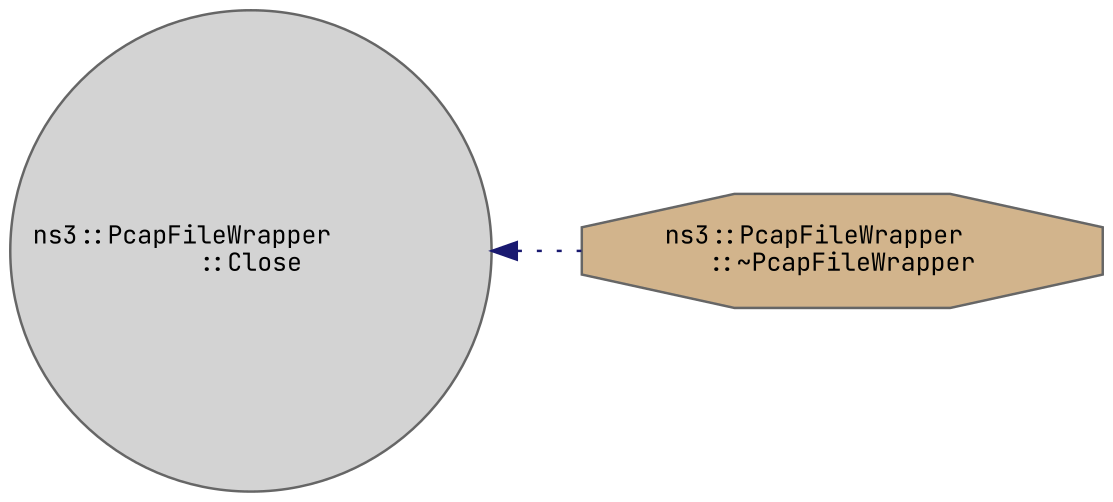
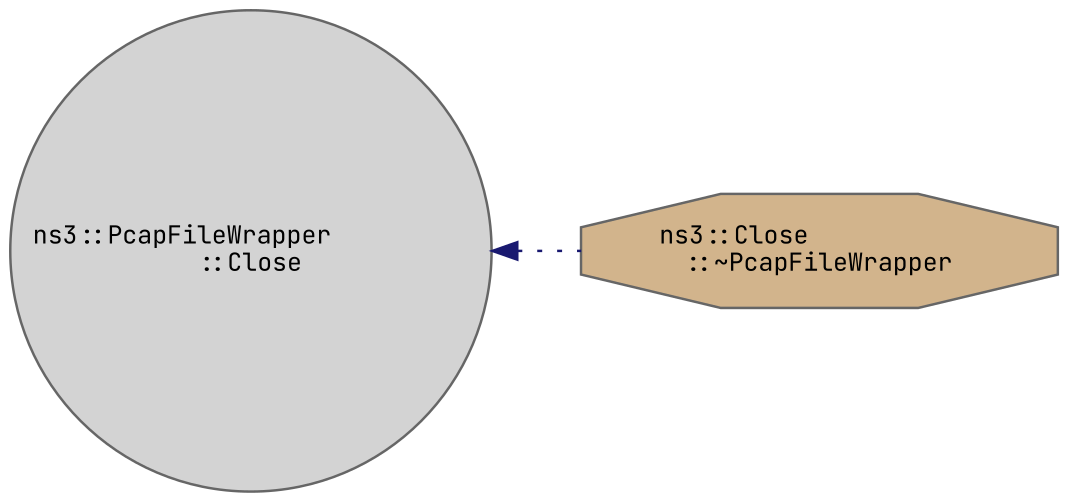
node "ns3::PcapFileWrapper ::~PcapFileWrapper": label "ns3::PcapFileWrapper ::~PcapFileWrapper" -> "ns3::Close ::~PcapFileWrapper"
